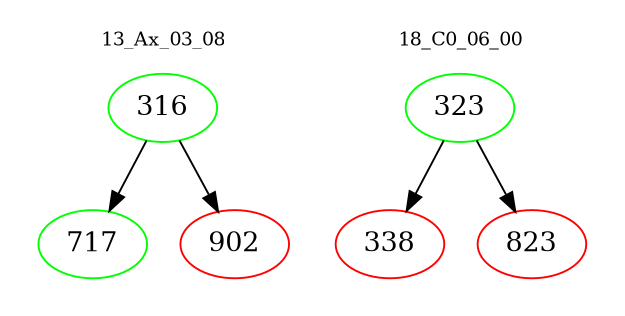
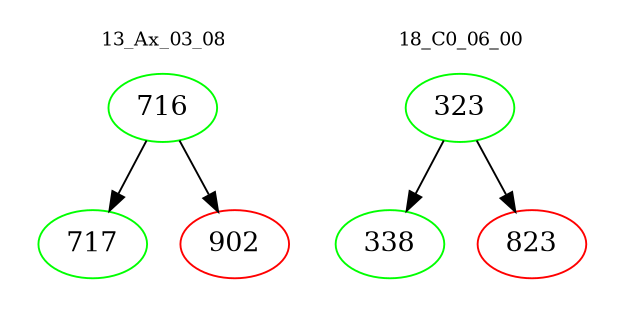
node "316": label "316" -> "716"
node "338": color red -> green
